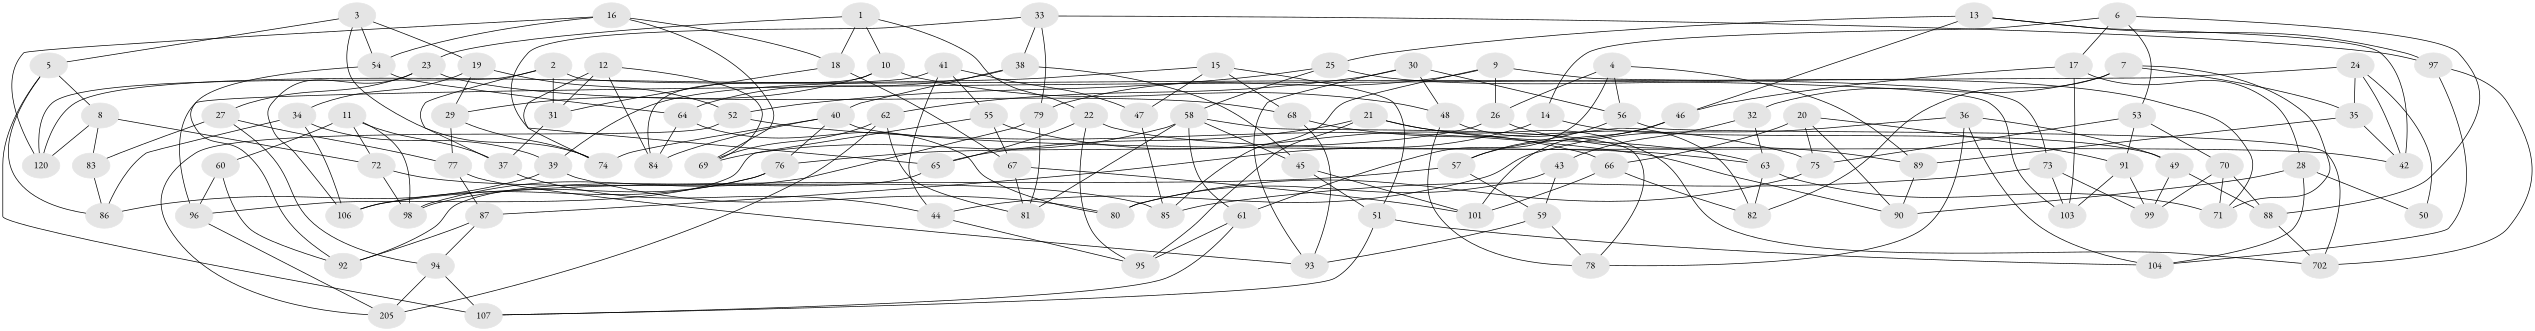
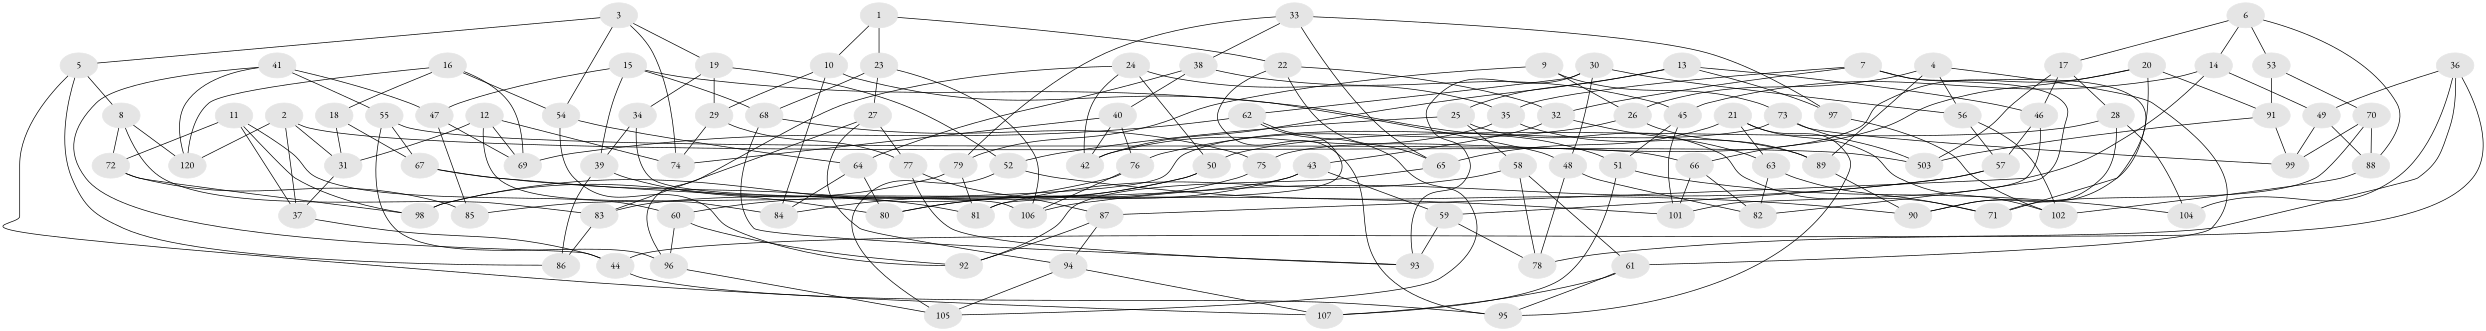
edge "1" -- "18": removed
edge "9" -- "85": removed
edge "40" -- "84": now "50" -- "84"
edge "58" -- "45": now "14" -- "45"
edge "34" -- "86": removed
edge "53" -- "75": removed
edge "58" -- "69": now "47" -- "69"
edge "22" -- "63": now "22" -- "32"
edge "43" -- "83": added
edge "50" -- "60": added
node "103": label "103" -> "503"
edge "97" -- "104": removed
node "702": label "702" -> "102"
node "205": label "205" -> "105"
